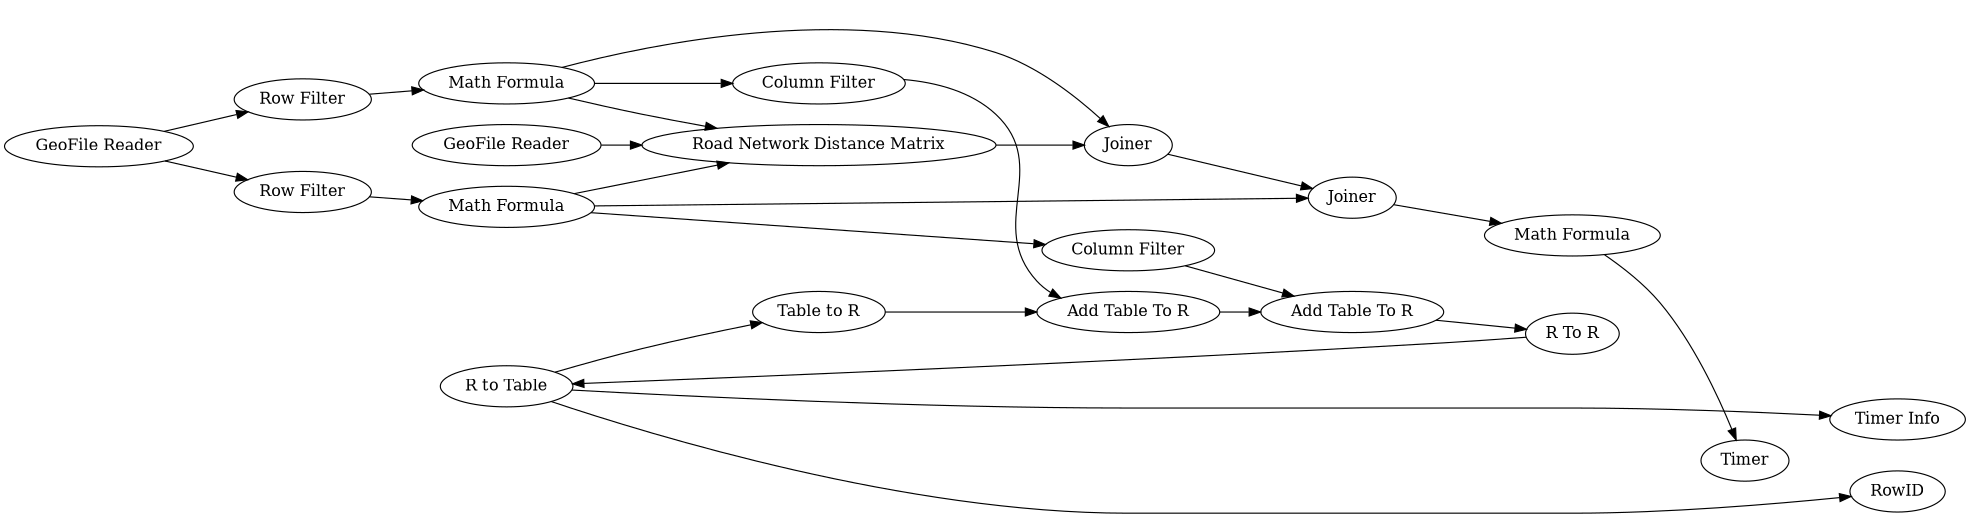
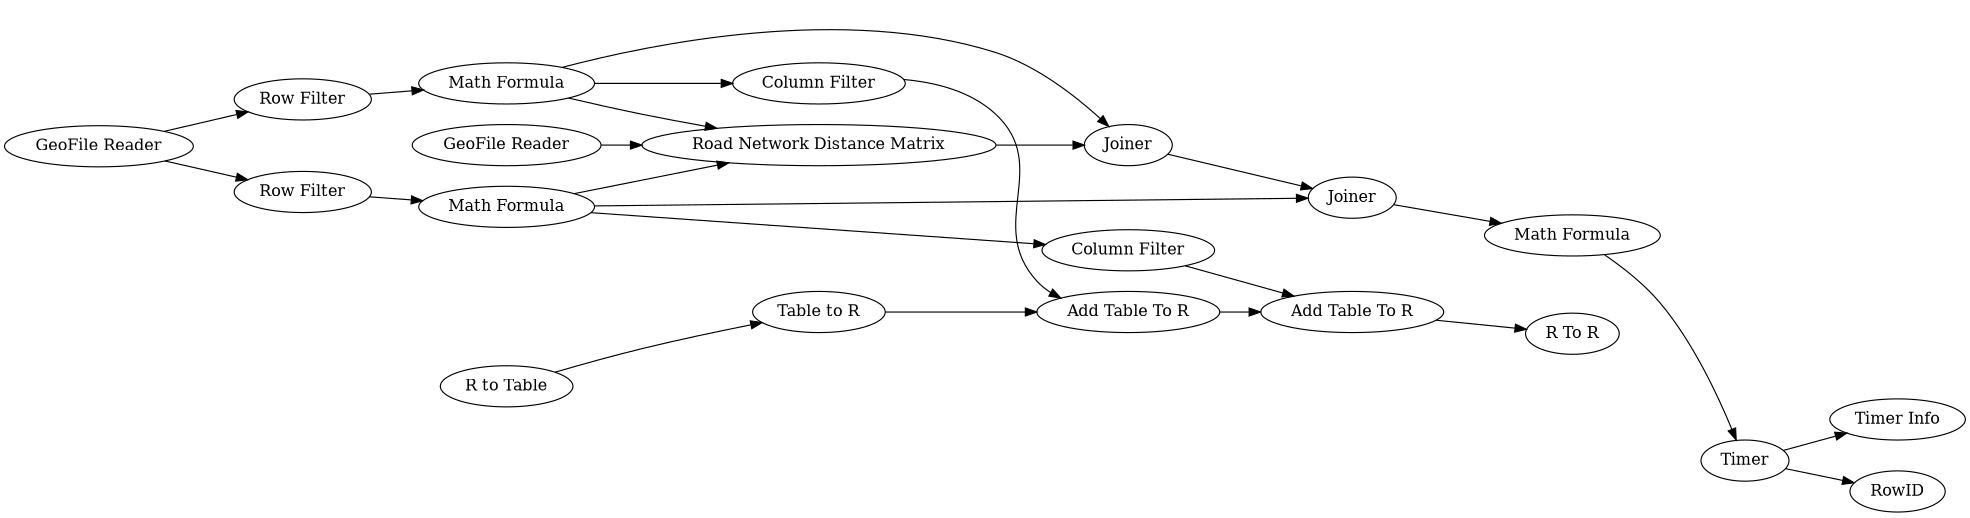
edge "R To R" -> "R to Table": removed
edge "R to Table" -> "Timer Info": now "Timer" -> "Timer Info"
edge "R to Table" -> "RowID": now "Timer" -> "RowID"
